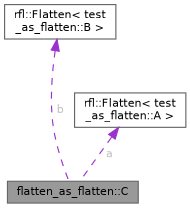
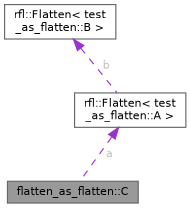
edge "flatten_as_flatten::C" -> "rfl::Flatten< test _as_flatten::B >": now "rfl::Flatten< test _as_flatten::A >" -> "rfl::Flatten< test _as_flatten::B >"
